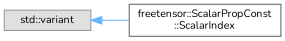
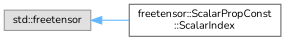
node "std::variant": label "std::variant" -> "std::freetensor"
